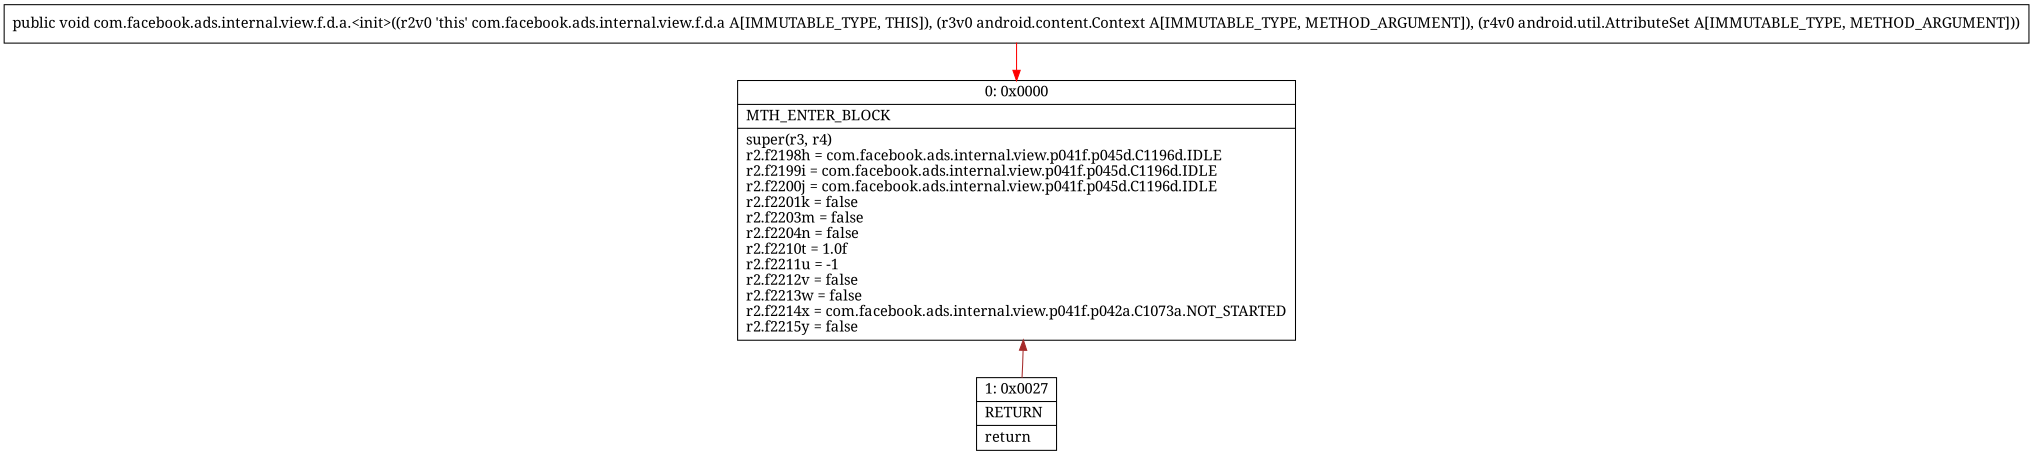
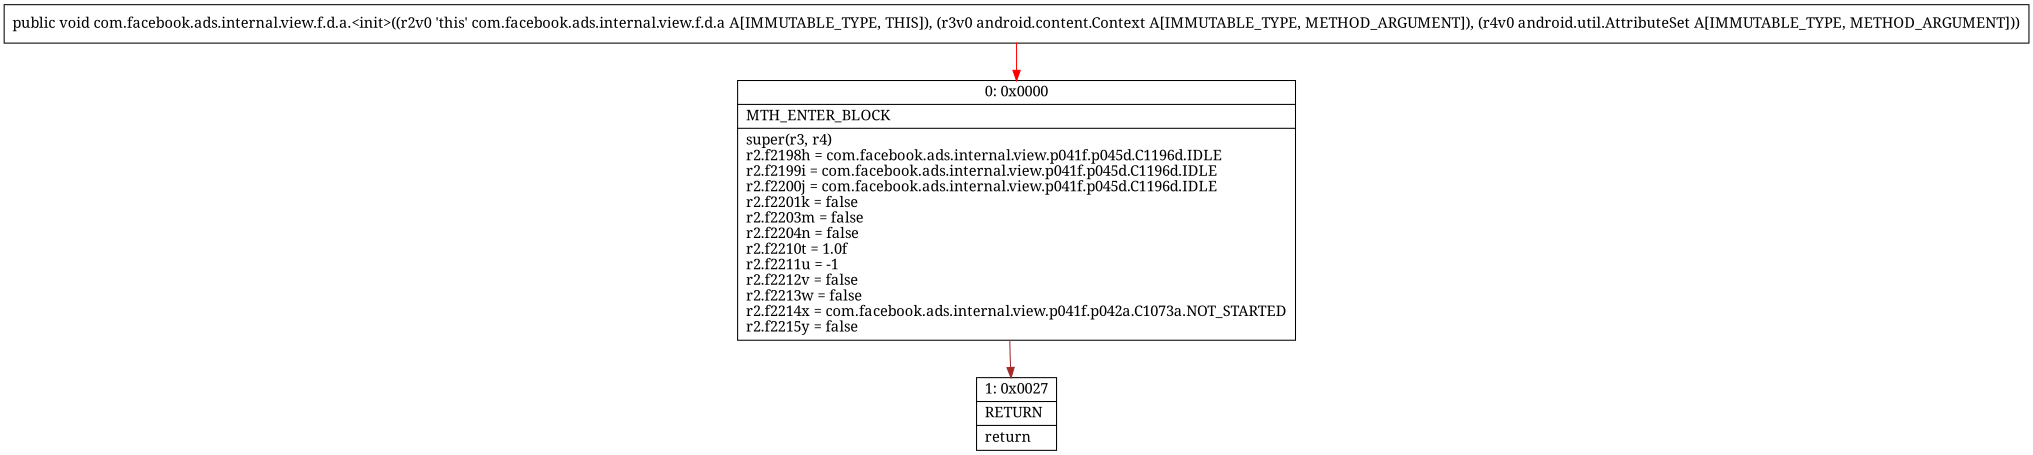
edge "1: 0x0027" -> "0: 0x0000": reversed
